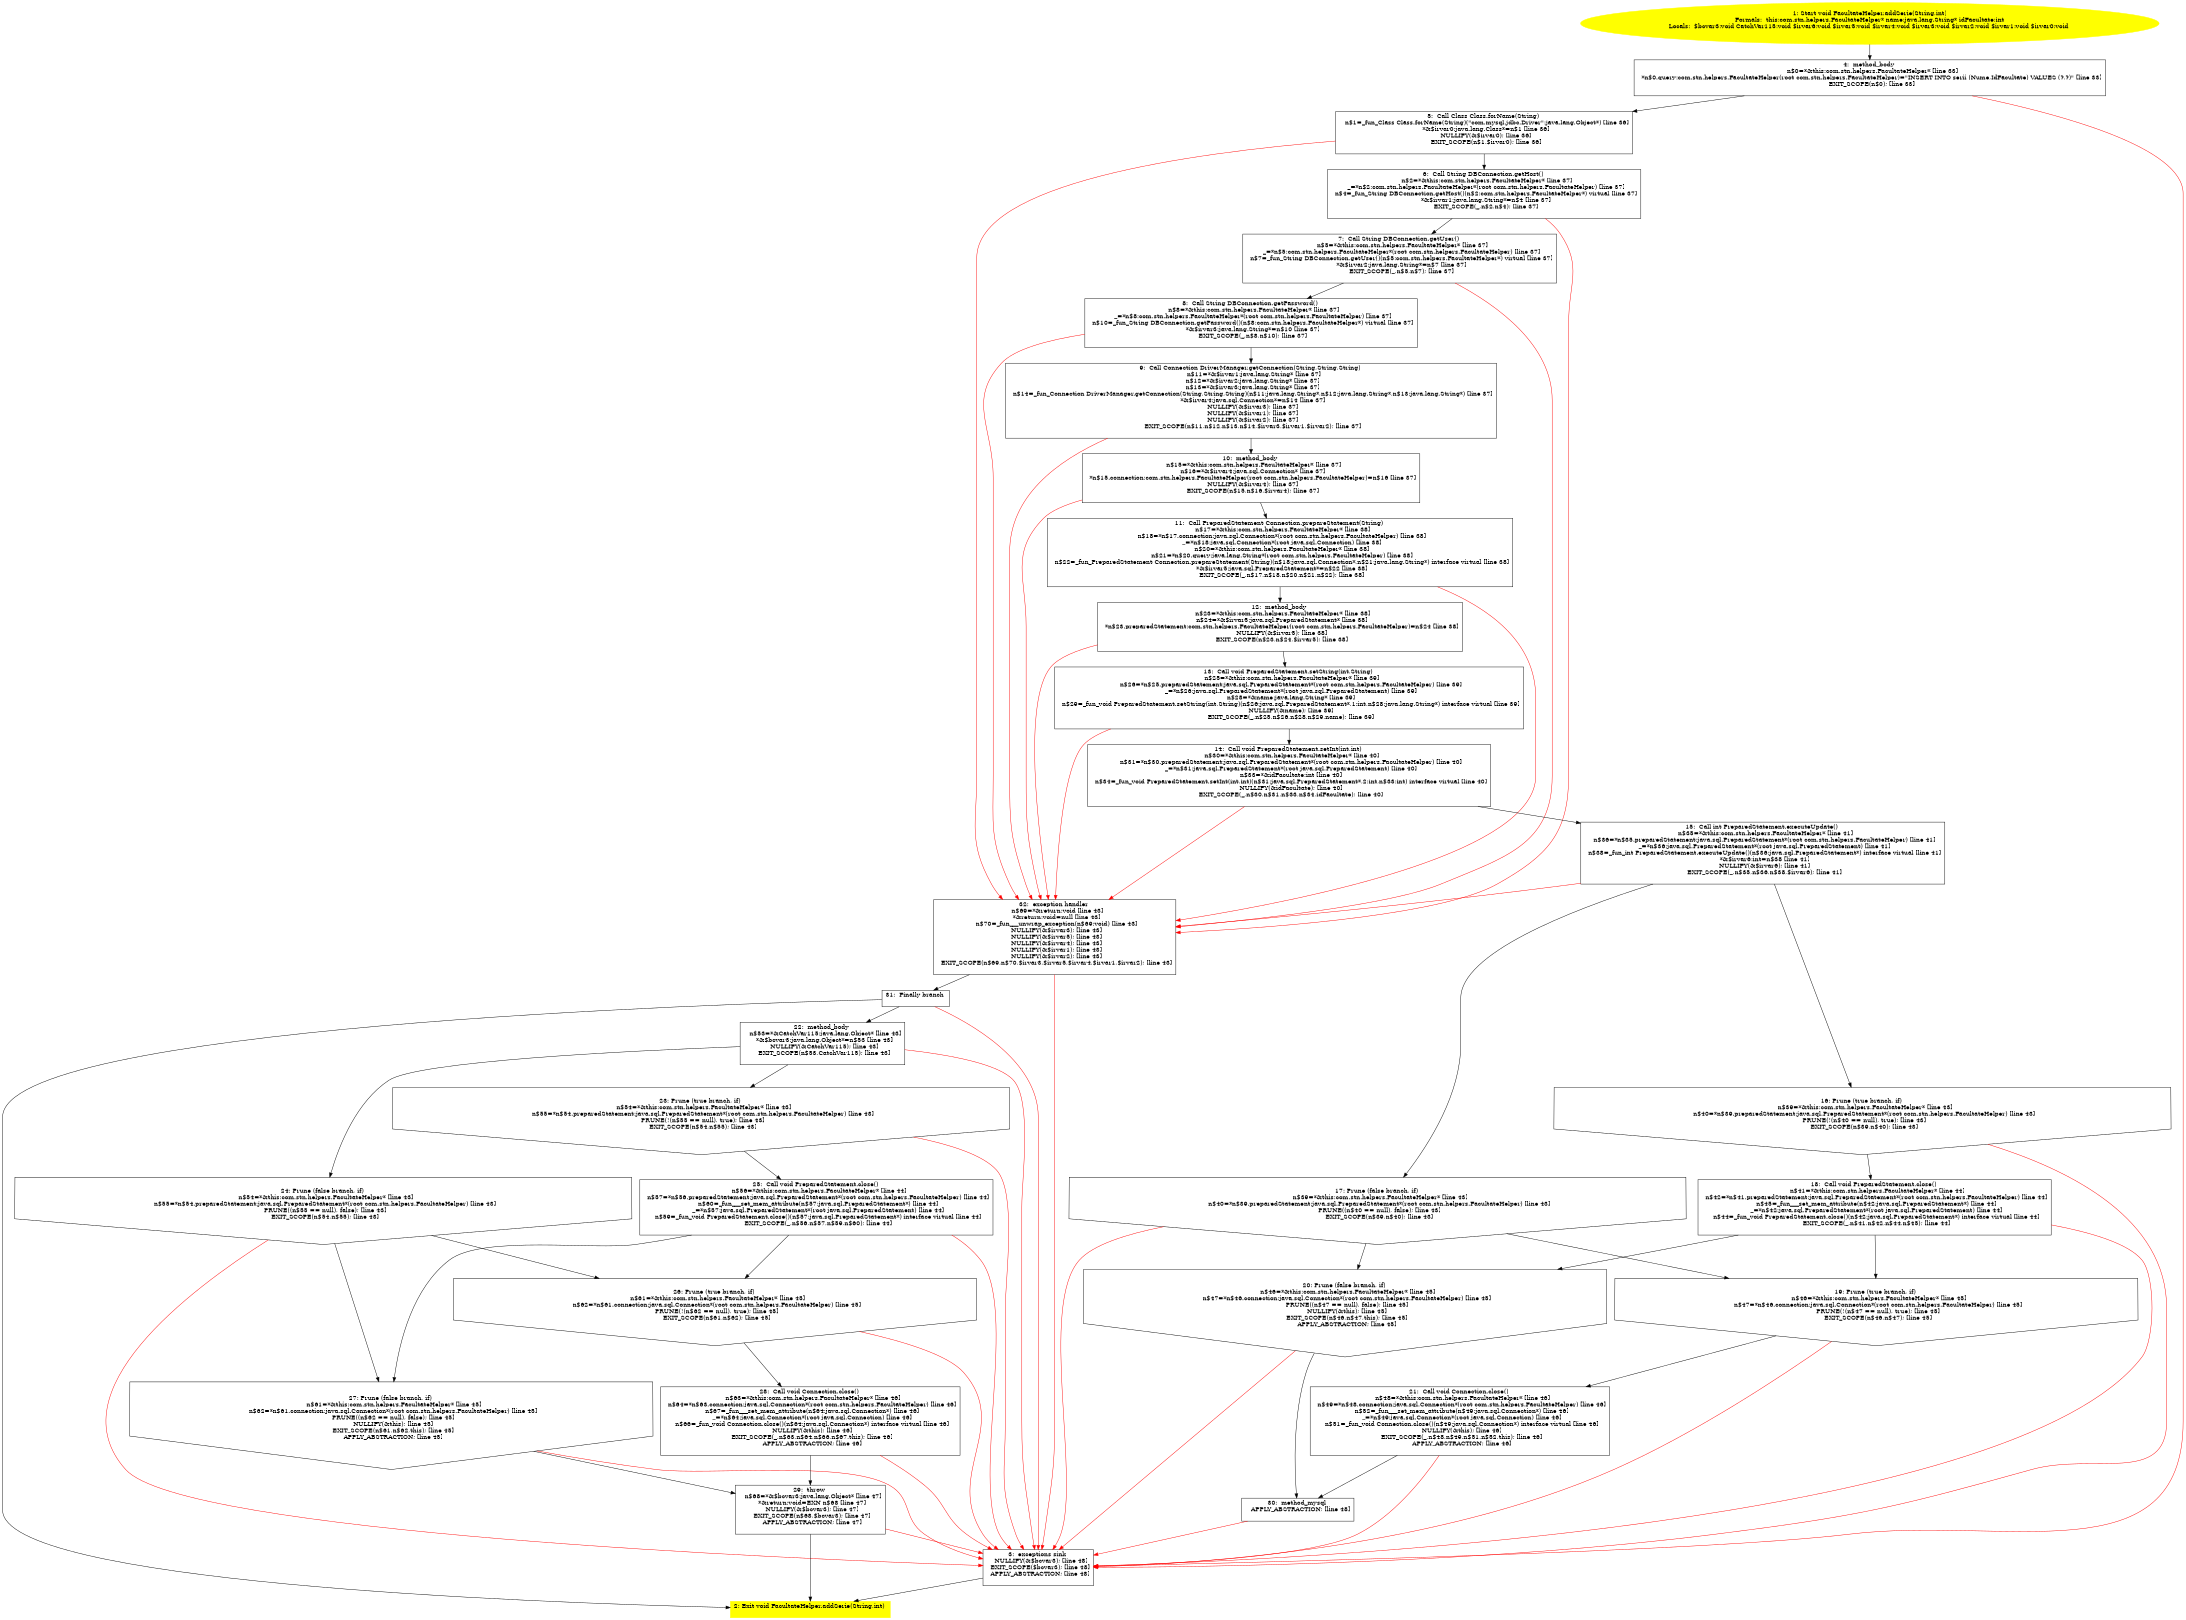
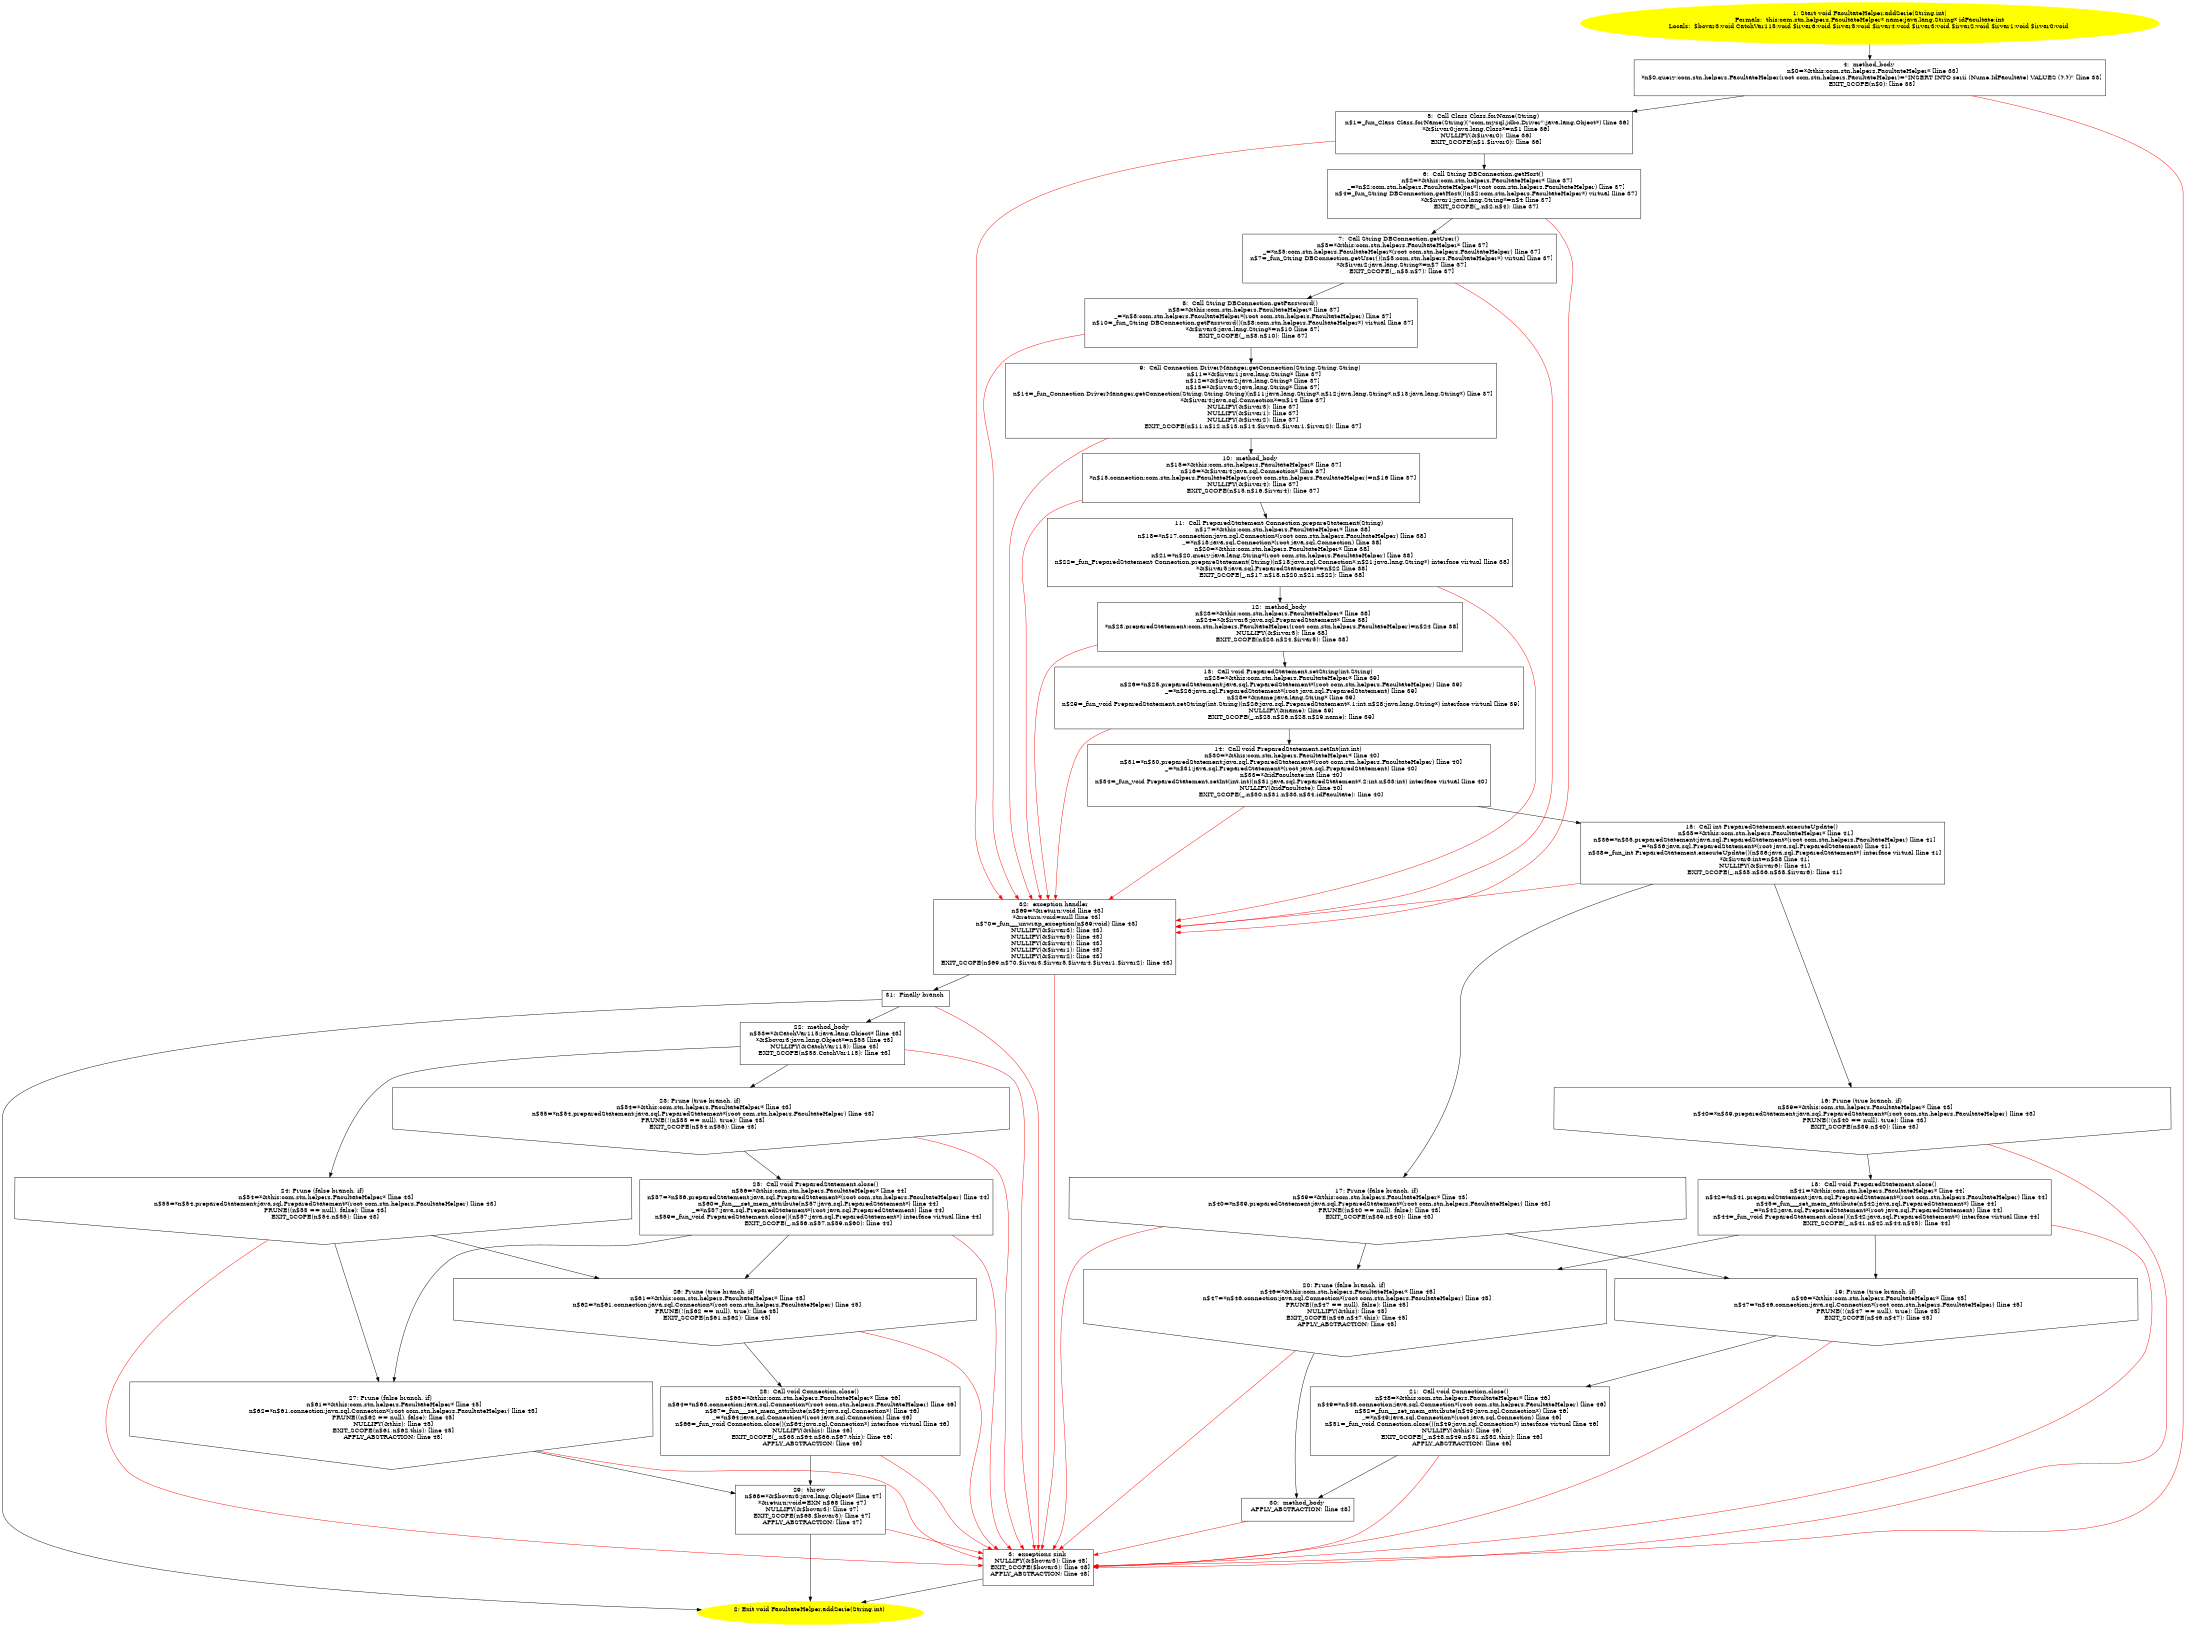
node "30:  method_mysql APPLY_ABSTRACTION; [line 48]": label "30:  method_mysql APPLY_ABSTRACTION; [line 48]" -> "30:  method_body APPLY_ABSTRACTION; [line 48]"
node "2: Exit void FacultateHelper.addSerie(String,int)": shape box -> ellipse
